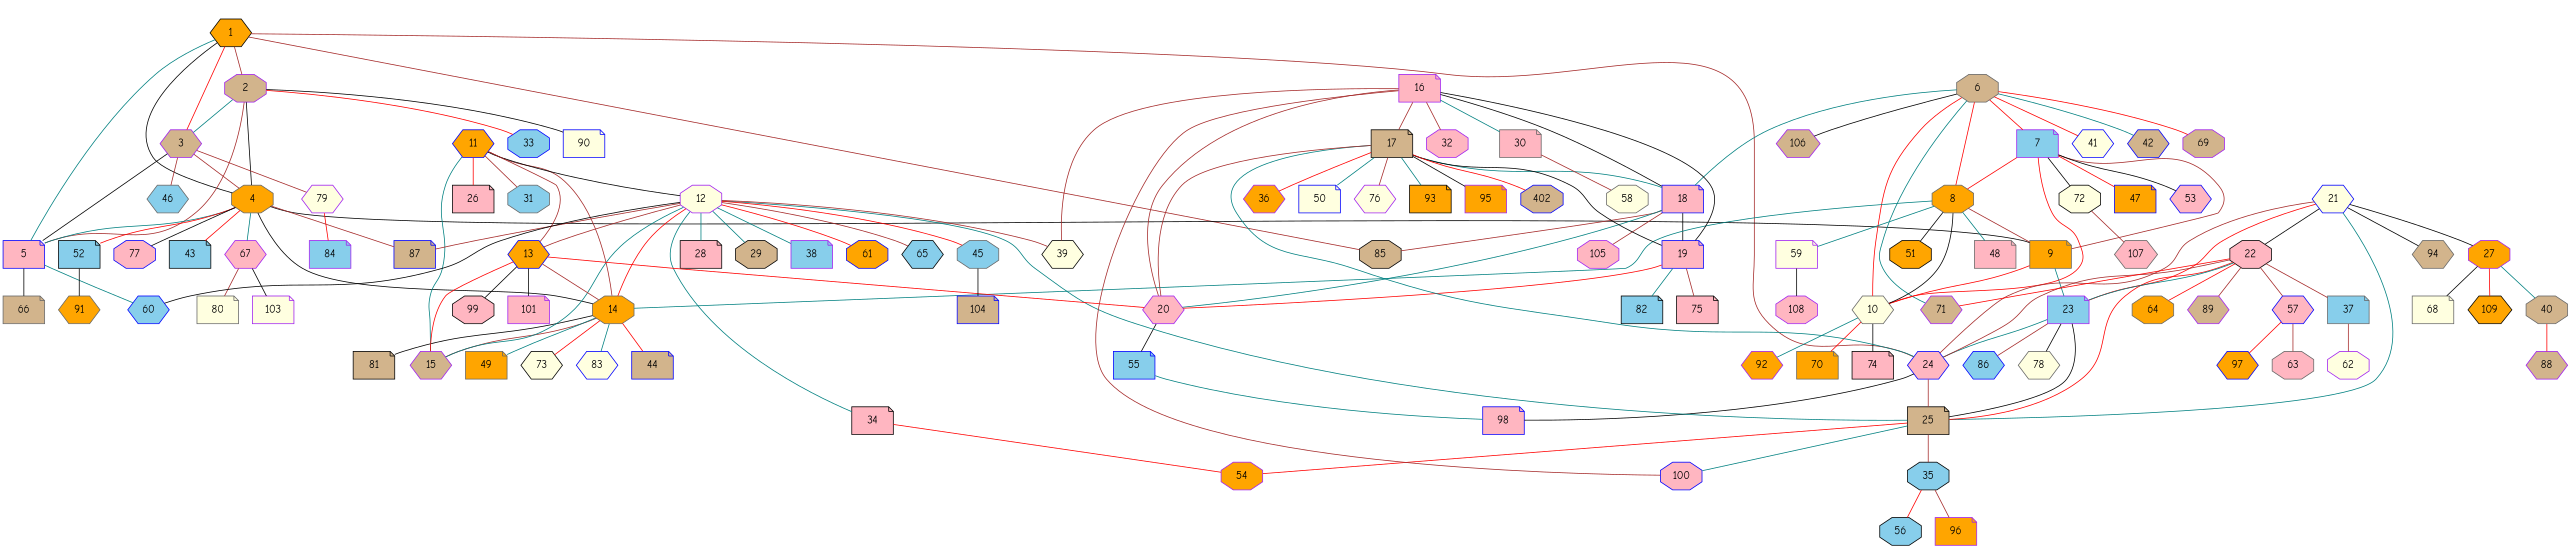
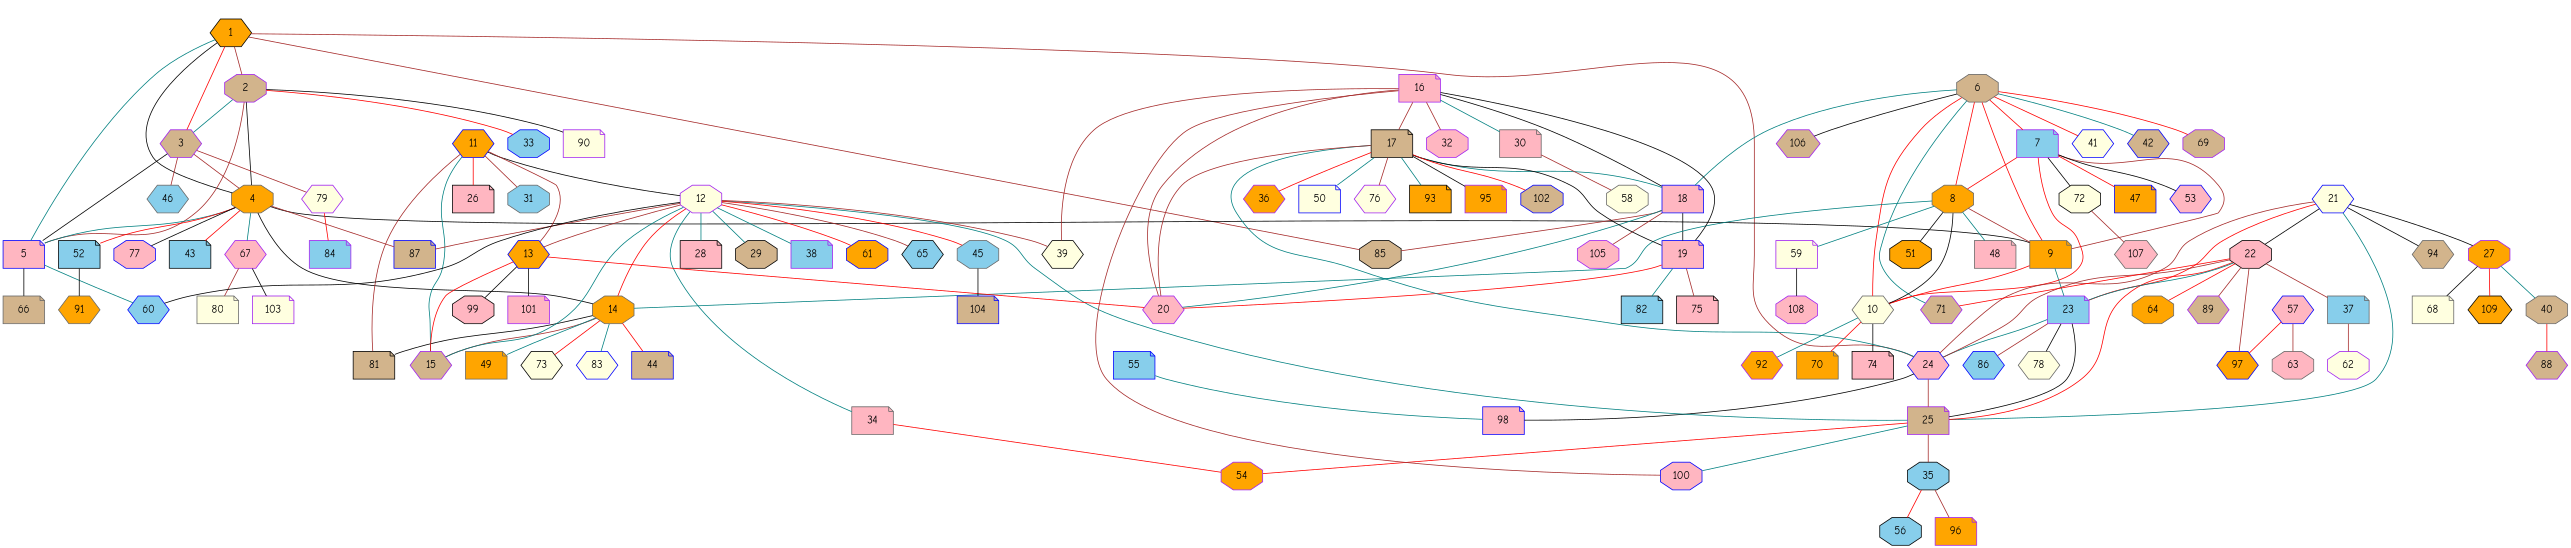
node "90": color blue -> purple
edge "6" -- "9": added
edge "11" -- "14": now "11" -- "81"
node "402": label "402" -> "102"
edge "13" -- "14": removed
edge "22" -- "57": now "22" -- "97"
edge "20" -- "55": removed
node "34": color black -> gray40
node "25": color black -> purple
